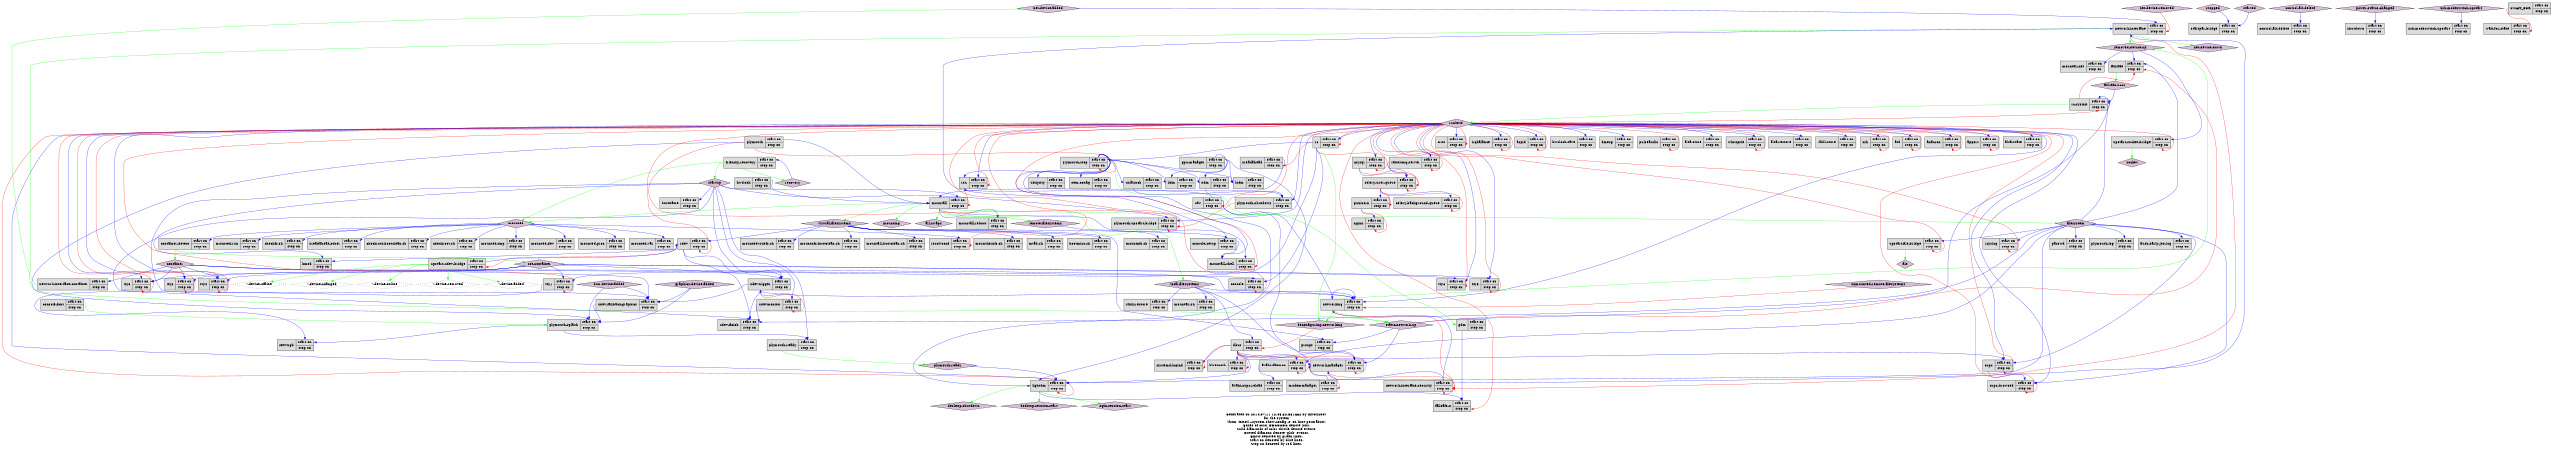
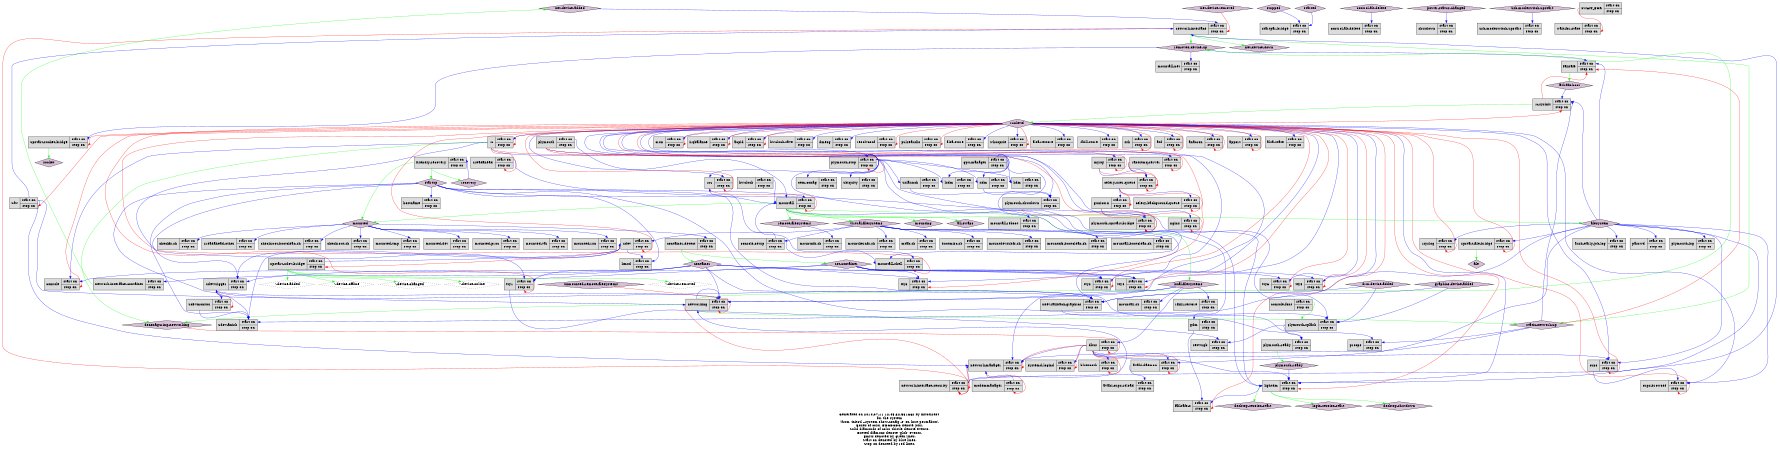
edge "plymouth-stop" -> "gdm": color green -> blue
edge "mounted" -> "resolvconf": removed
edge "container" -> "tty1": added
